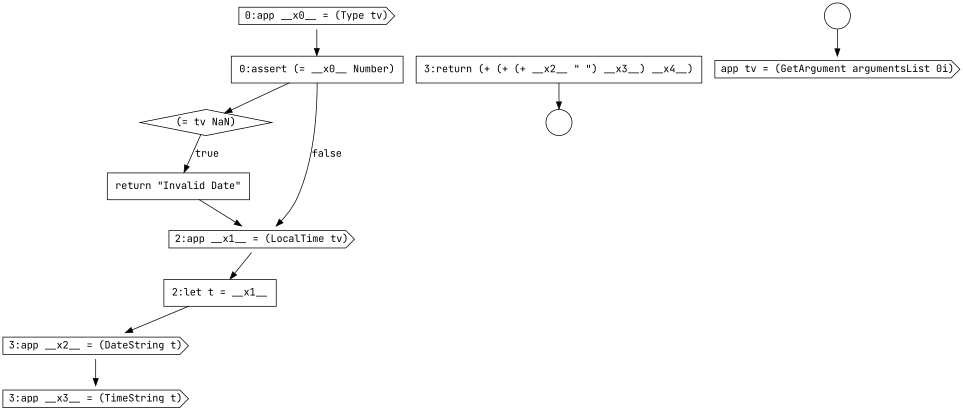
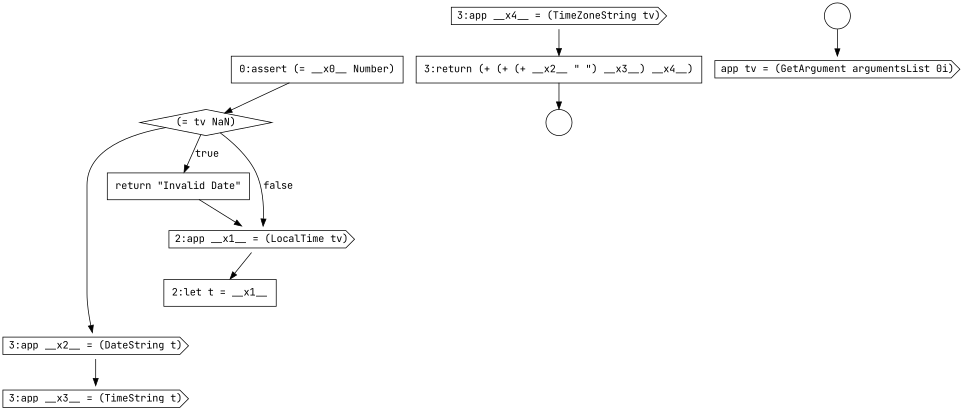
node "0:app __x0__ = (Type tv)": removed
node "3:app __x4__ = (TimeZoneString tv)": added
edge "0:assert (= __x0__ Number)" -> "2:app __x1__ = (LocalTime tv)": now "(= tv NaN)" -> "2:app __x1__ = (LocalTime tv)"
edge "2:let t = __x1__" -> "3:app __x2__ = (DateString t)": now "(= tv NaN)" -> "3:app __x2__ = (DateString t)"
